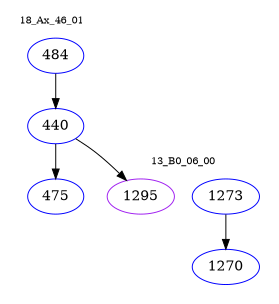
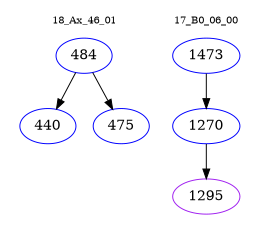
edge "440" -> "475": now "484" -> "475"
edge "440" -> "1295": now "1270" -> "1295"
cluster "13_B0_06_00": label "13_B0_06_00" -> "17_B0_06_00"
node "1273": label "1273" -> "1473"
